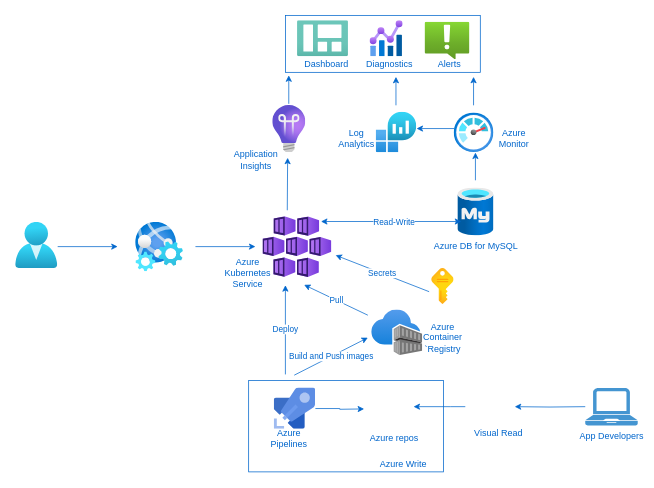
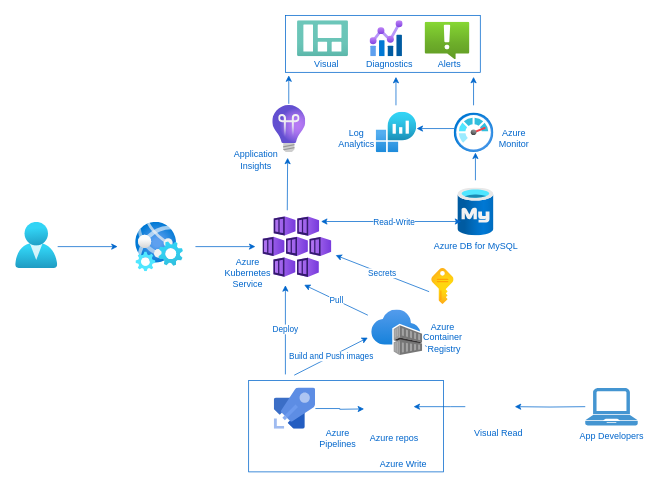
node "Dashboard": label "Dashboard" -> "Visual"
node "Azure Pipelines": moved (289, 438) -> (338, 438)
